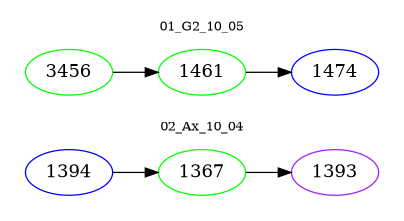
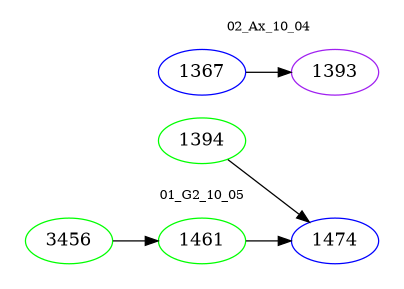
node "1394": color blue -> green
edge "1394" -> "1367": now "1394" -> "1474"
node "1367": color green -> blue
